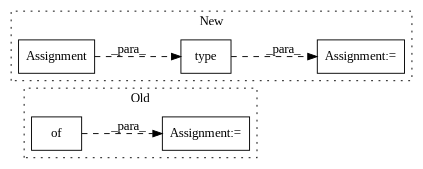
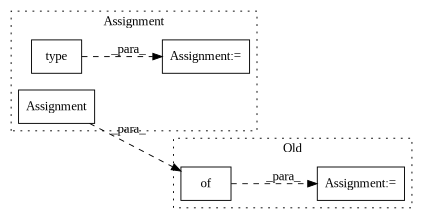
cluster "New": label "New" -> "Assignment"
edge "Assignment" -> "type": now "Assignment" -> "of"
